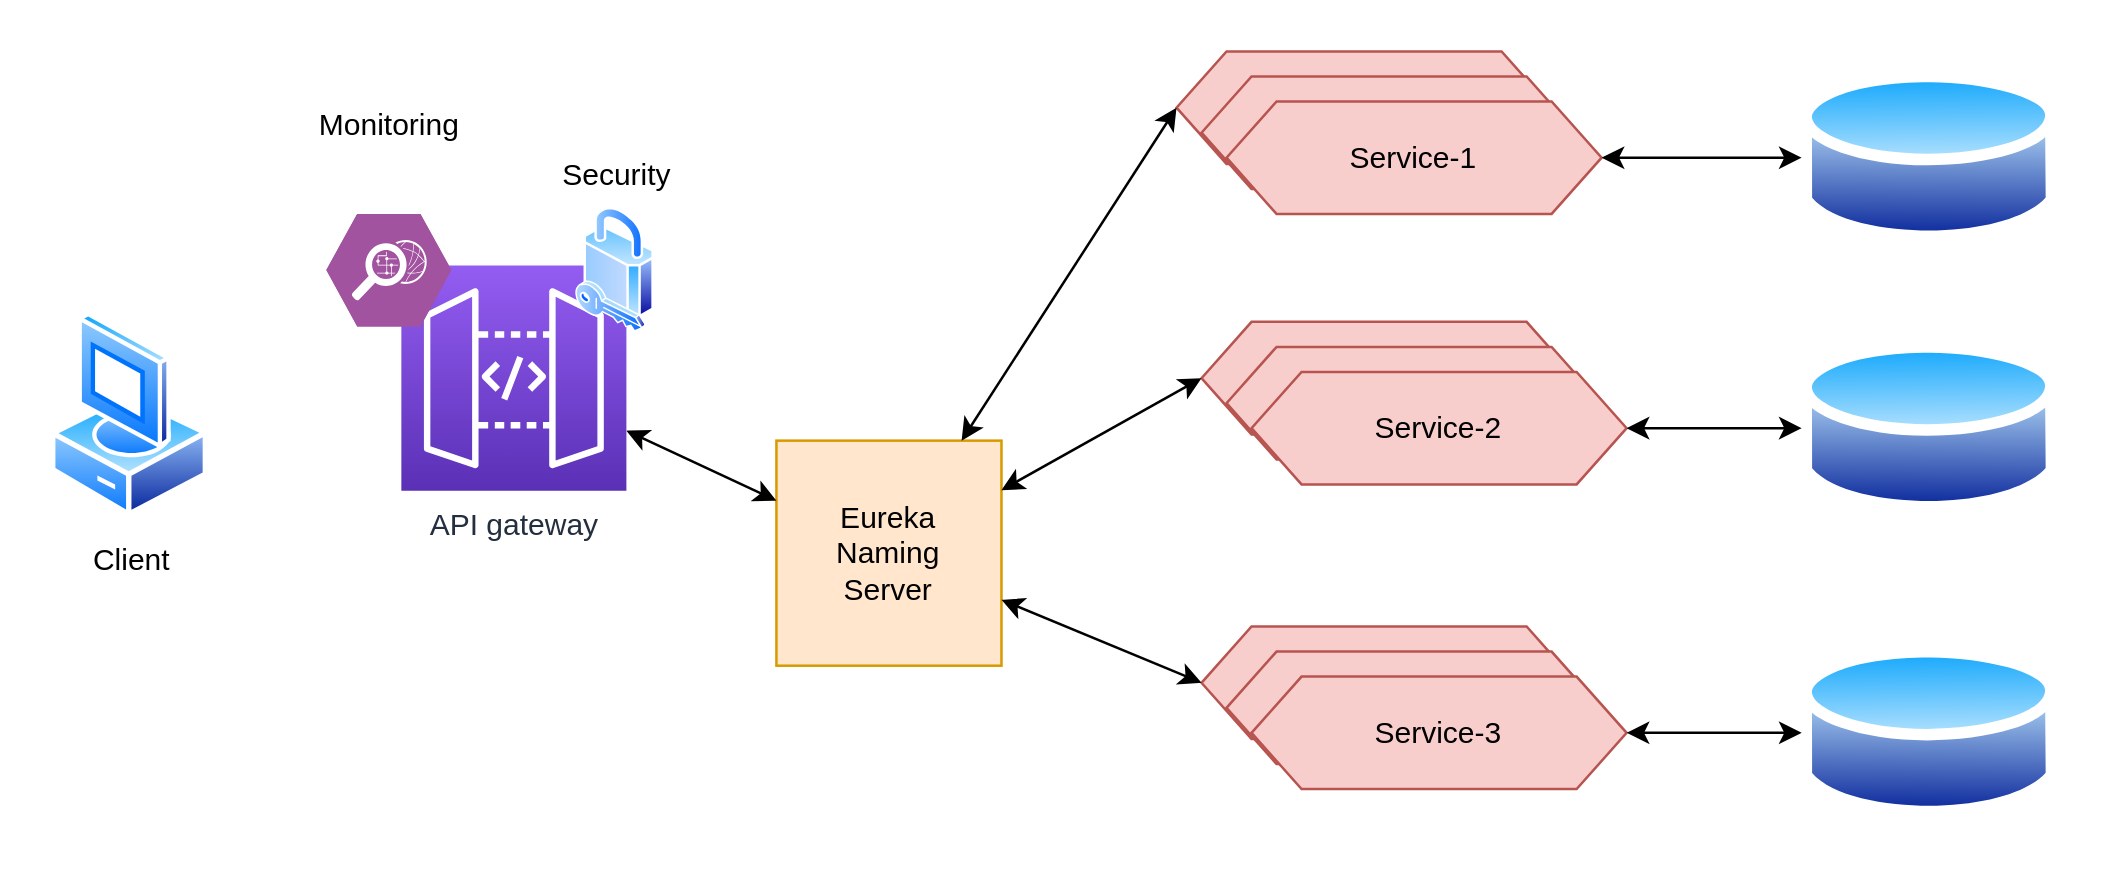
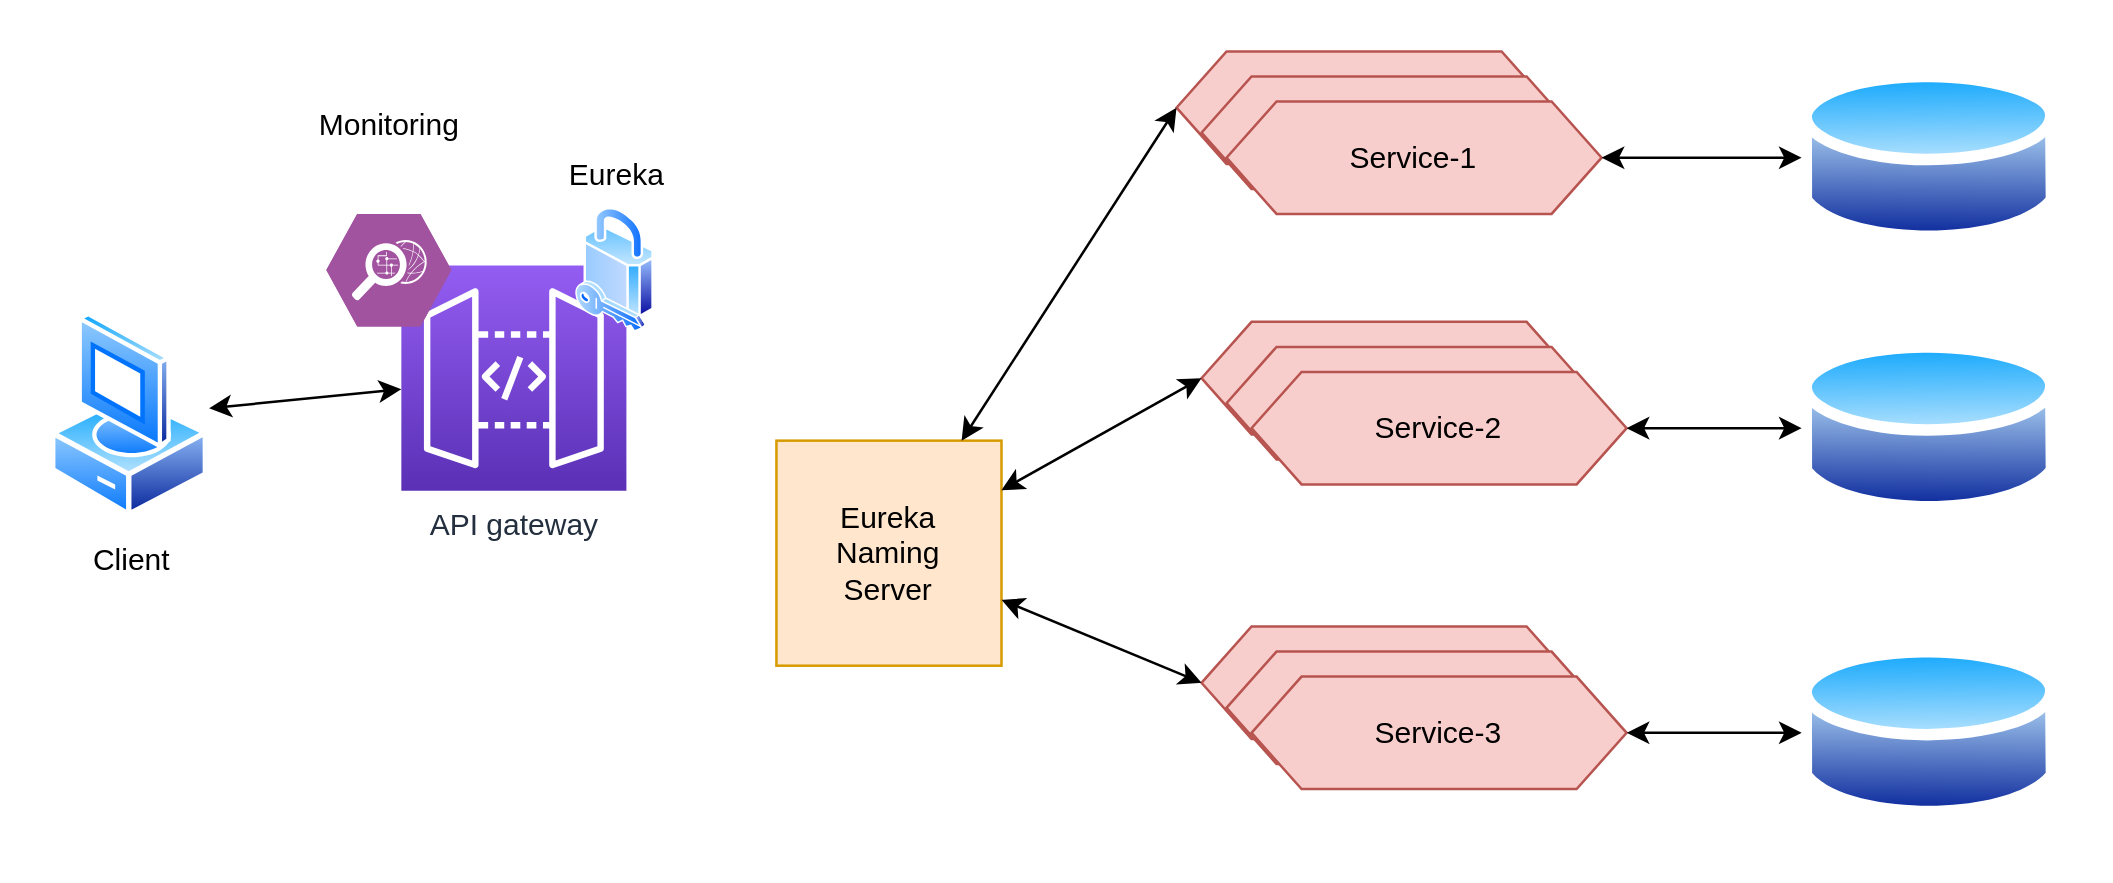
node "Security": label "Security" -> "Eureka"
edge "API gateway" -- "Client": added
edge "API gateway" -- "Eureka Naming Server": removed
